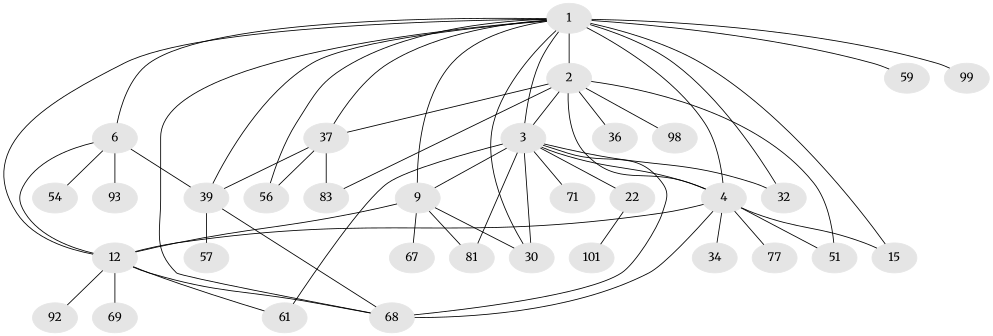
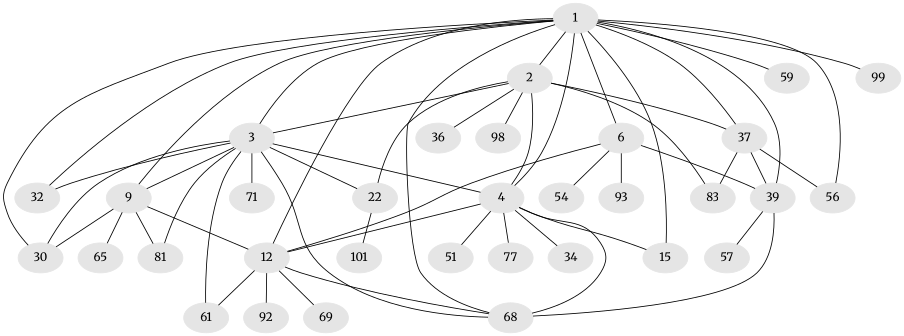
edge "2" -- "51": now "2" -- "22"
node "67": label "67" -> "65"
